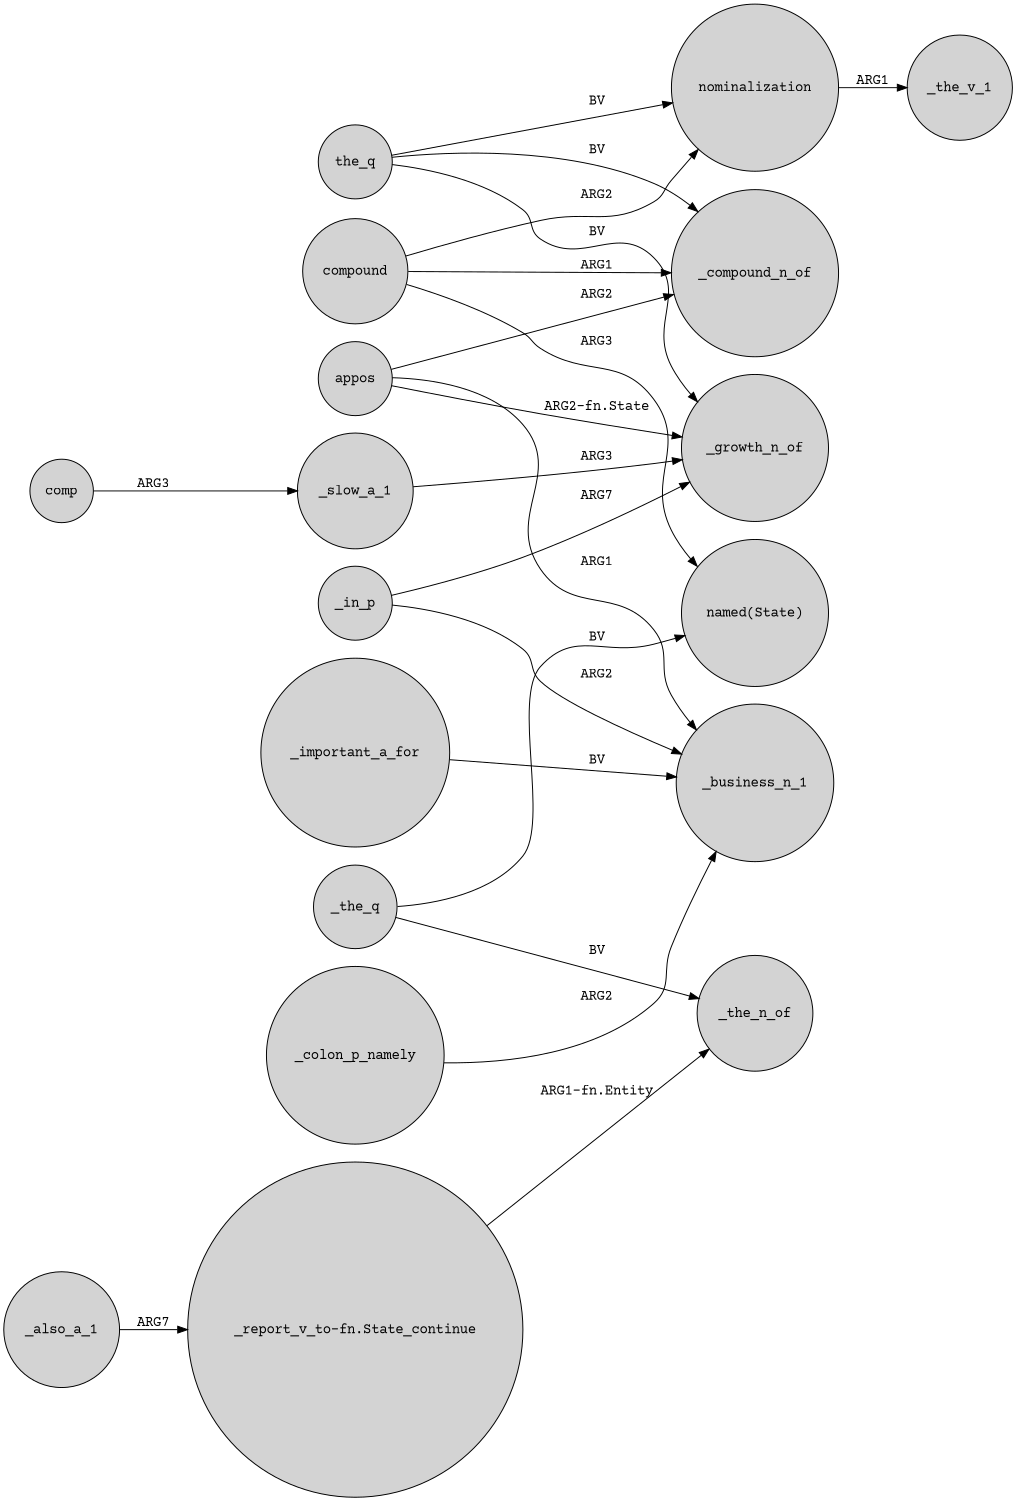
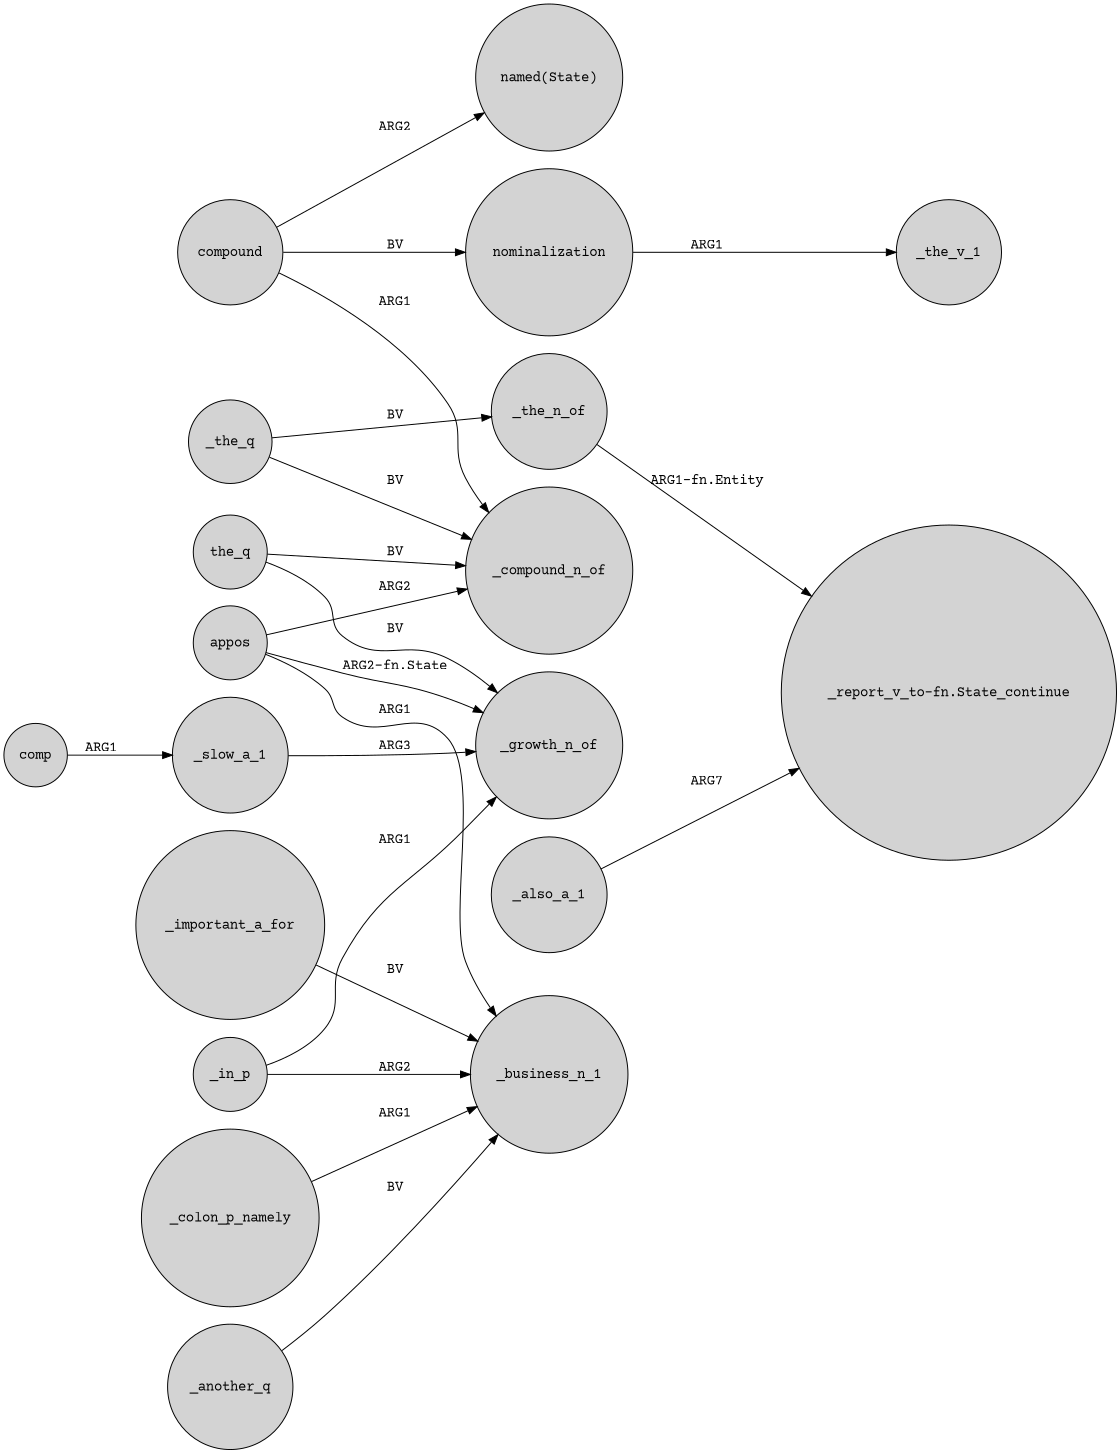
edge "the_q" -> "nominalization": removed, label "BV"
edge "compound" -> "nominalization": label "ARG2" -> "BV"
edge "compound" -> "named(State)": label "ARG3" -> "ARG2"
edge "comp" -> "_slow_a_1": label "ARG3" -> "ARG1"
edge "_in_p" -> "_growth_n_of": label "ARG7" -> "ARG1"
edge "_the_q" -> "named(State)": now "_the_q" -> "_compound_n_of"
edge "_colon_p_namely" -> "_business_n_1": label "ARG2" -> "ARG1"
edge "_report_v_to-fn.State_continue" -> "_the_n_of": reversed
node "_another_q": added
